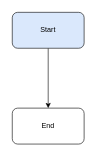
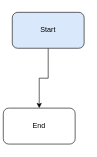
node "End": moved (48, 126) -> (39, 126)
